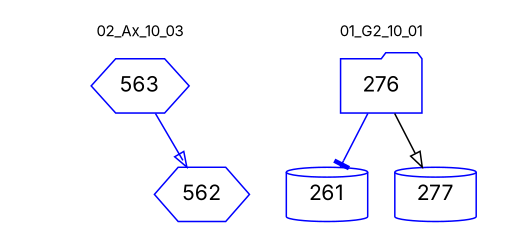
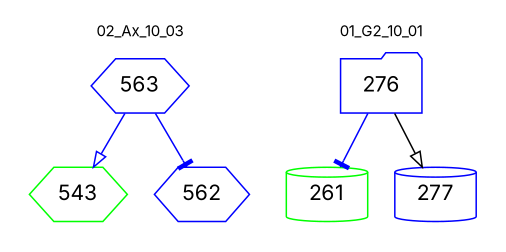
edge "563" -> "562": arrowhead onormal -> tee
node "543": added
node "261": color blue -> green
